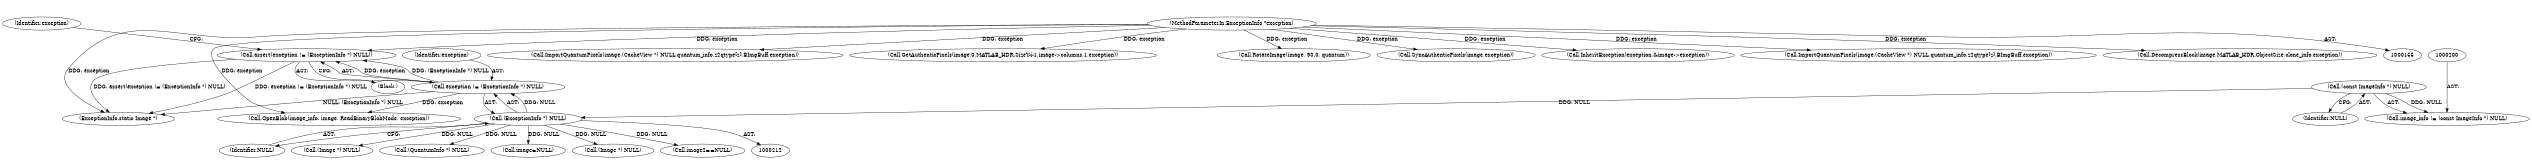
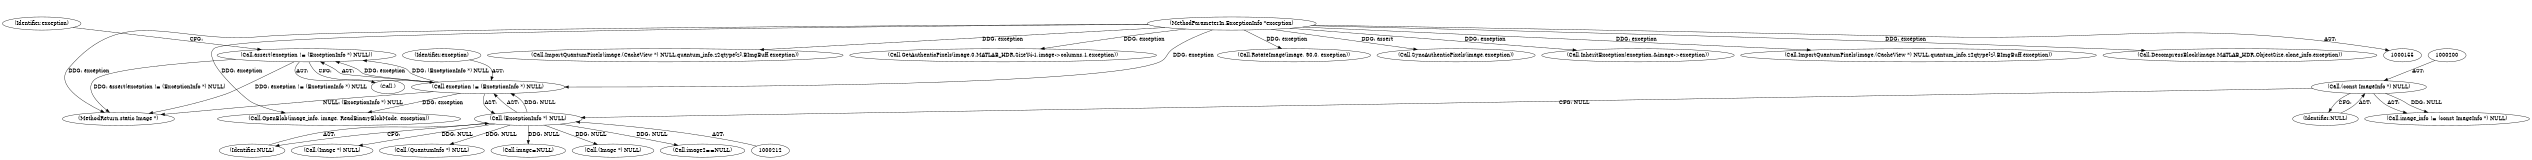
edge "(MethodParameterIn,ExceptionInfo *exception)" -> "(Call,assert(exception != (ExceptionInfo *) NULL))": now "(MethodParameterIn,ExceptionInfo *exception)" -> "(Call,exception != (ExceptionInfo *) NULL)"
edge "(MethodParameterIn,ExceptionInfo *exception)" -> "(Call,SyncAuthenticPixels(image,exception))": label "DDG: exception" -> "DDG: assert"
node "(Call,RotateImage(image, 90.0, quantum))": label "(Call,RotateImage(image, 90.0, quantum))" -> "(Call,RotateImage(image, 90.0, exception))"
edge "1000200" -> "(Call,image_info != (const ImageInfo *) NULL)": now "1000200" -> "(Call,(const ImageInfo *) NULL)"
node "(Block,)": label "(Block,)" -> "(Call,)"
edge "(Call,(const ImageInfo *) NULL)" -> "(Call,(ExceptionInfo *) NULL)": label "DDG: NULL" -> "CFG: NULL"
node "(ExceptionInfo,static Image *)": label "(ExceptionInfo,static Image *)" -> "(MethodReturn,static Image *)"
edge "(Call,(ExceptionInfo *) NULL)" -> "1000212": reversed
